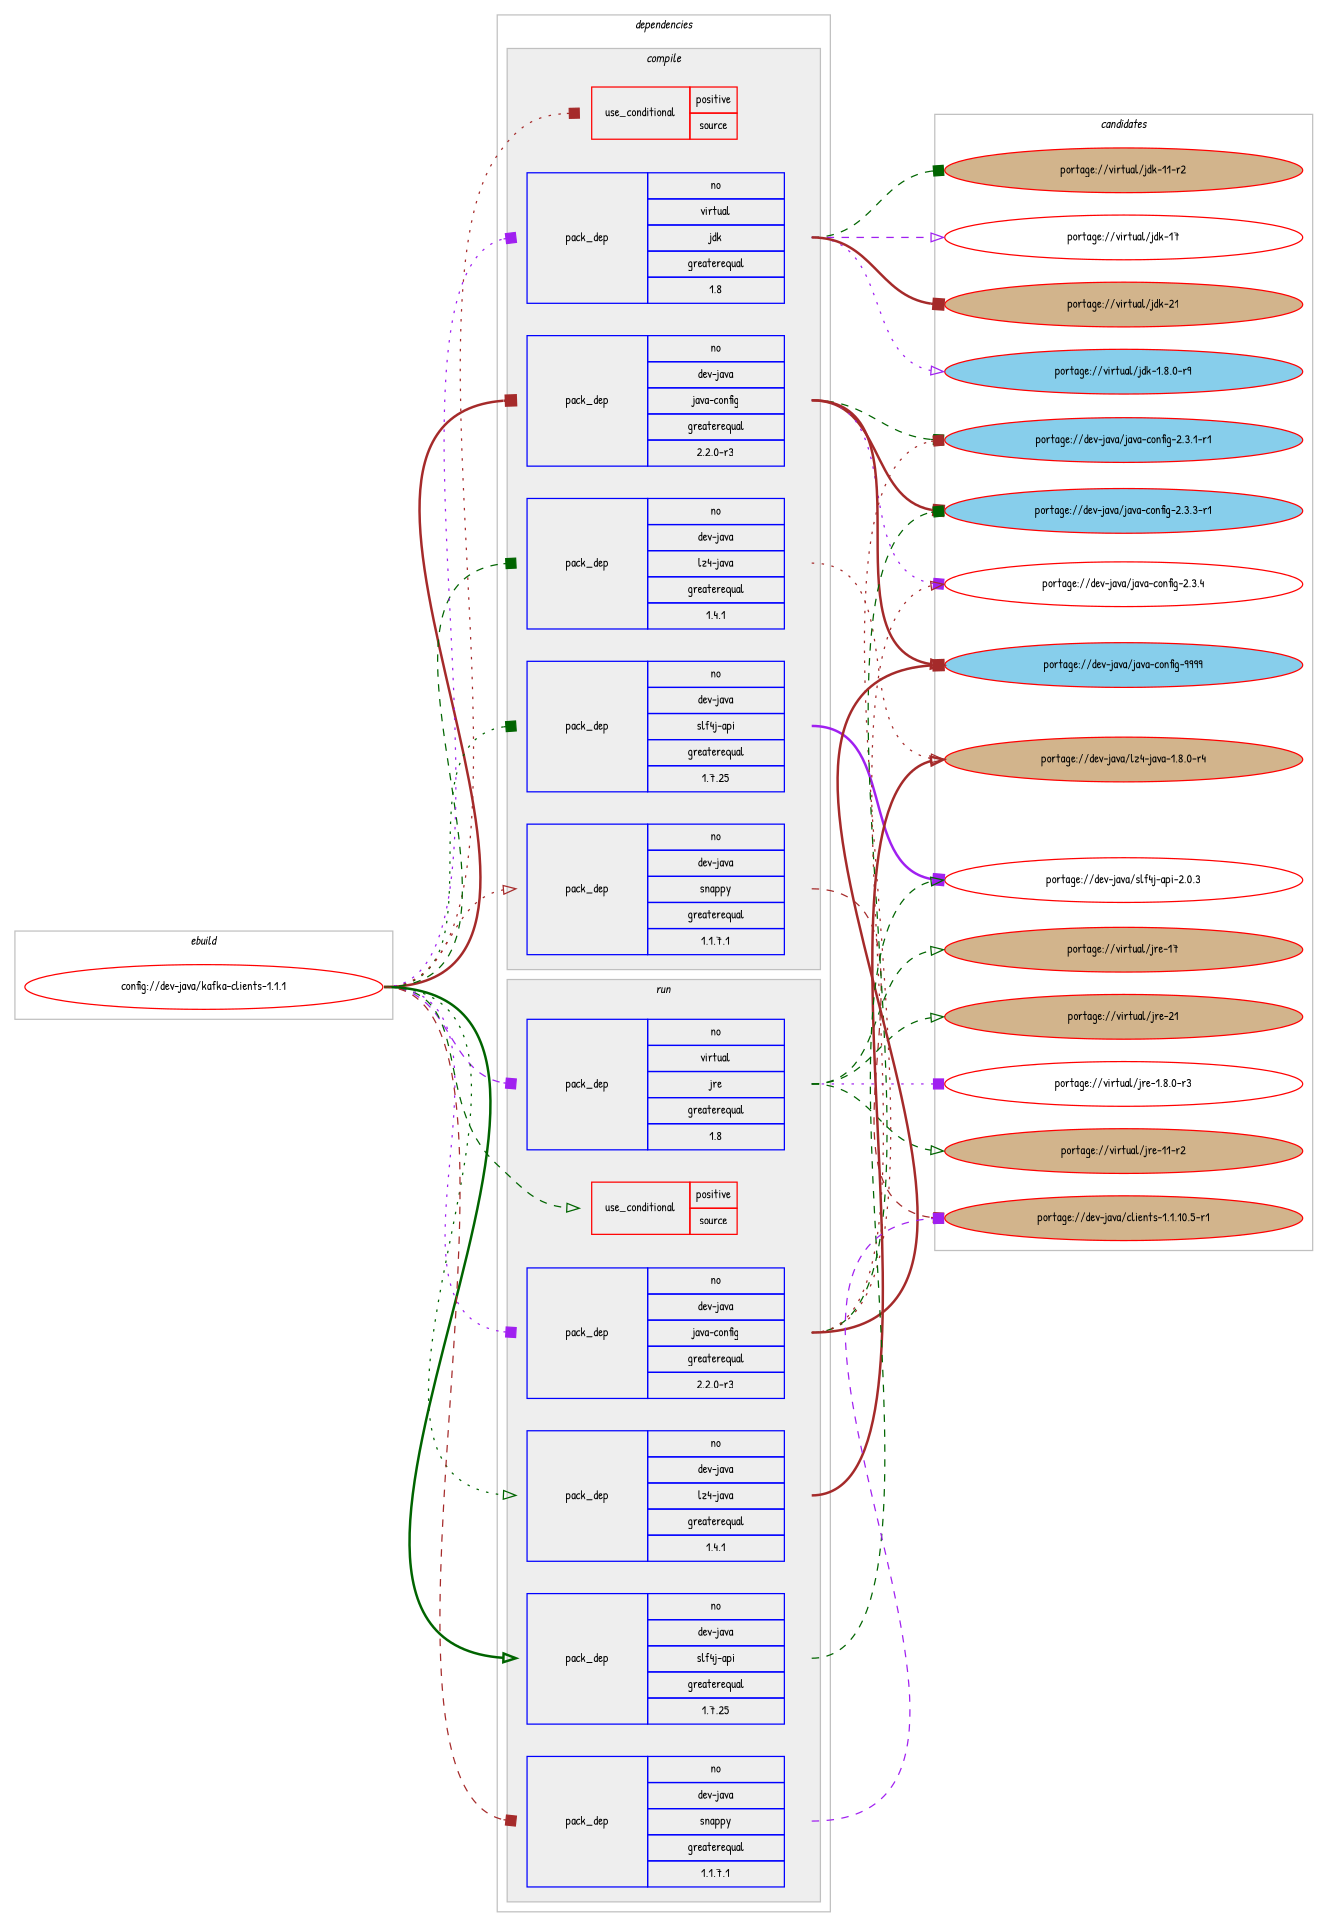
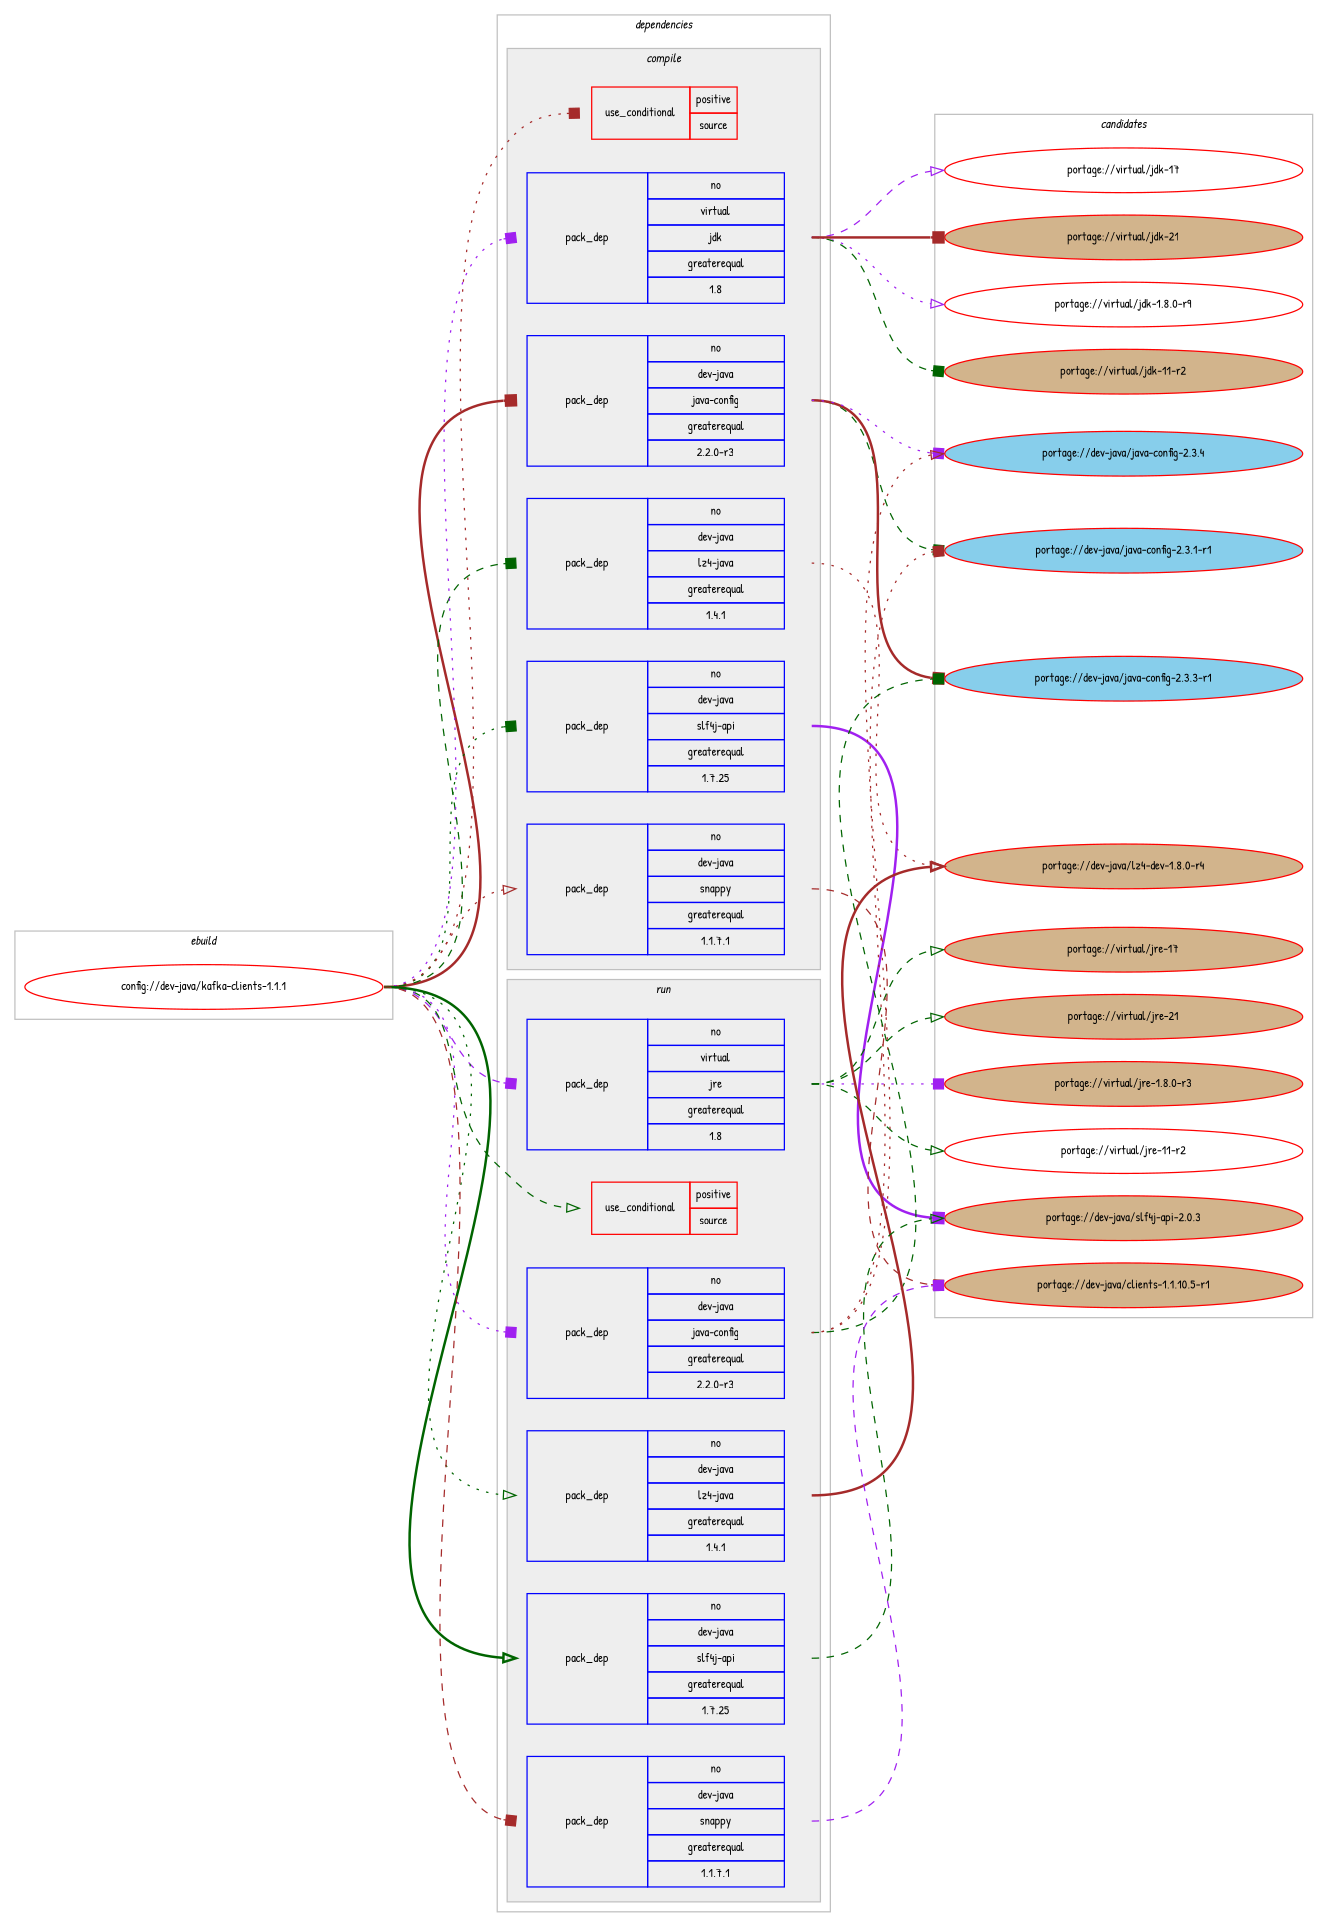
node "portage://virtual/jdk-1.8.0-r9": fillcolor skyblue -> white
node "portage://dev-java/java-config-2.3.4": fillcolor white -> skyblue
node "portage://dev-java/java-config-9999": removed
node "portage://dev-java/lz4-java-1.8.0-r4": label "portage://dev-java/lz4-java-1.8.0-r4" -> "portage://dev-java/lz4-dev-1.8.0-r4"
node "portage://dev-java/slf4j-api-2.0.3": fillcolor white -> tan
node "portage://virtual/jre-1.8.0-r3": fillcolor white -> tan
node "portage://virtual/jre-11-r2": fillcolor tan -> white
